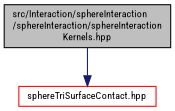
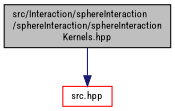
node "sphereTriSurfaceContact.hpp": label "sphereTriSurfaceContact.hpp" -> "src.hpp"
